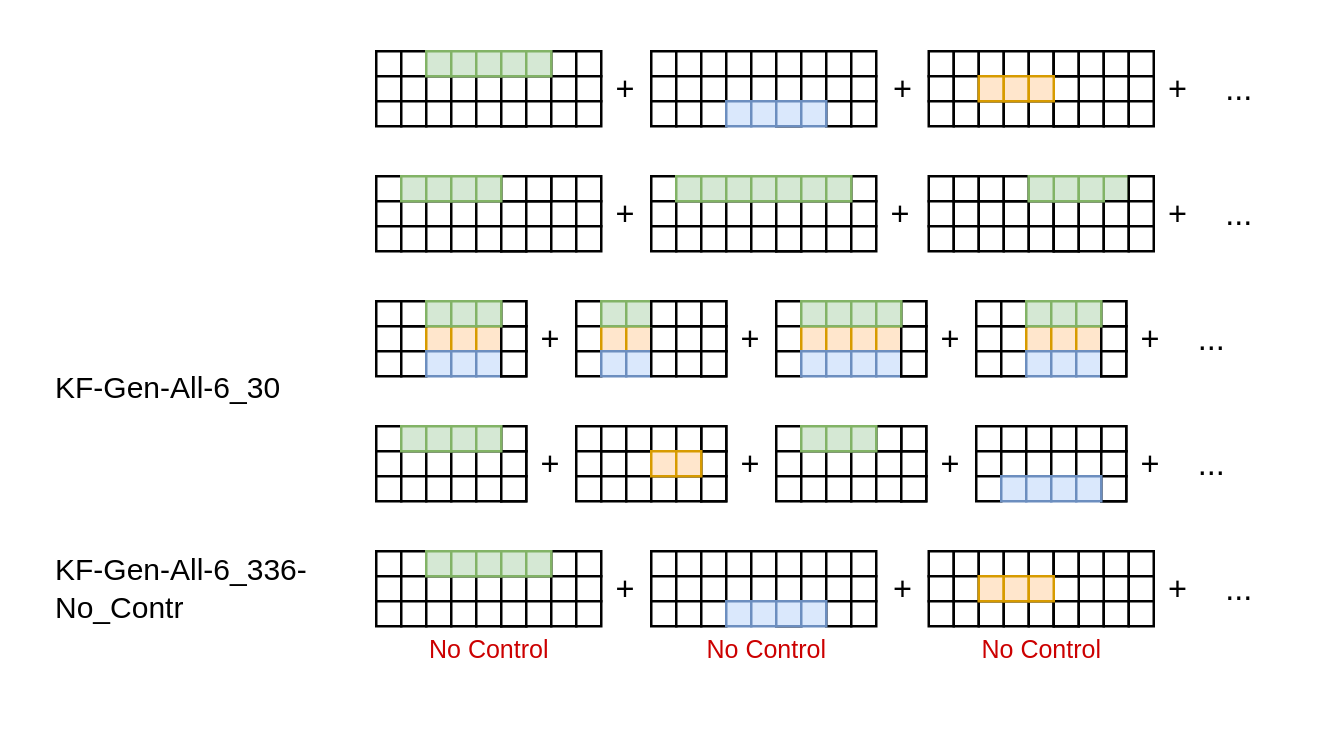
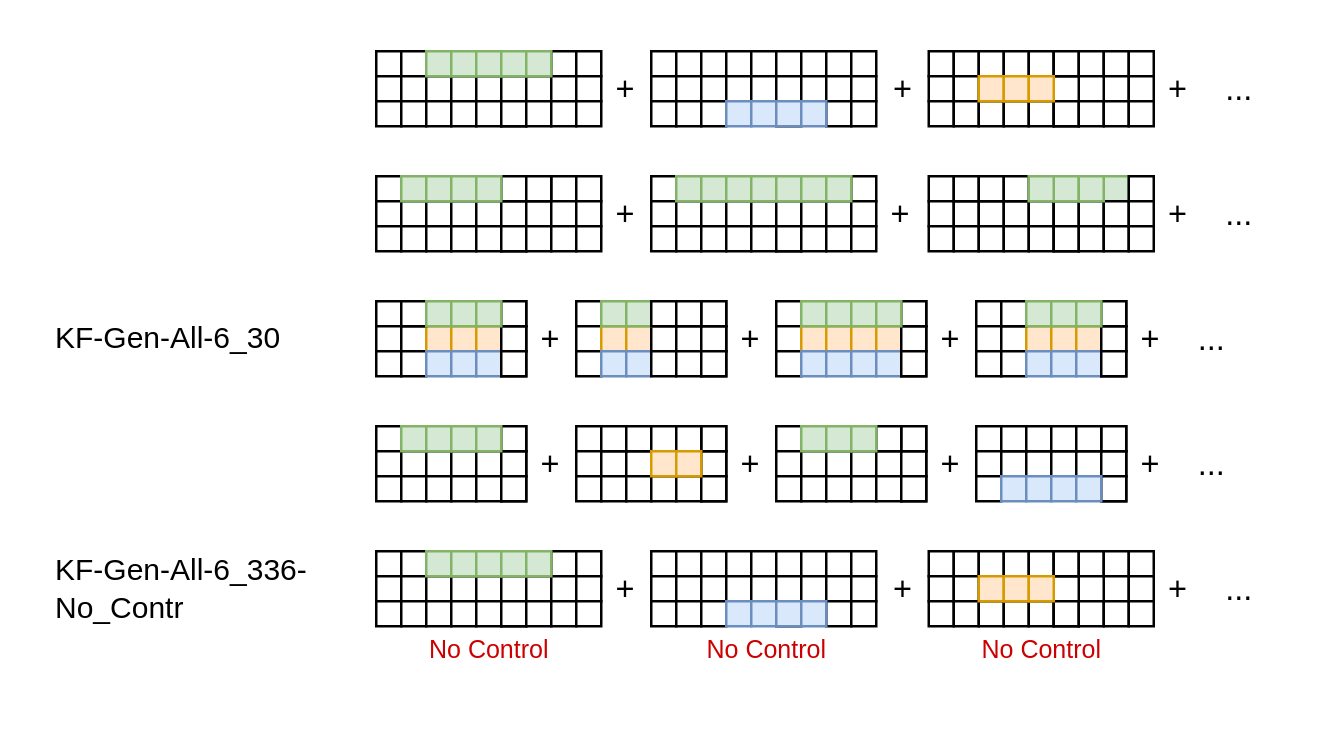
node "KF-Gen-All-6_30": moved (189, 389) -> (189, 339)
